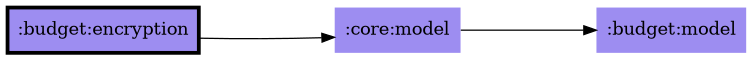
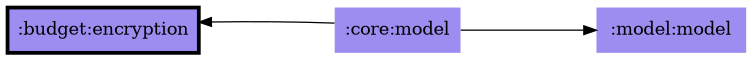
node ":budget:model": label ":budget:model" -> ":model:model"
edge ":budget:encryption" -> ":core:model": reversed
